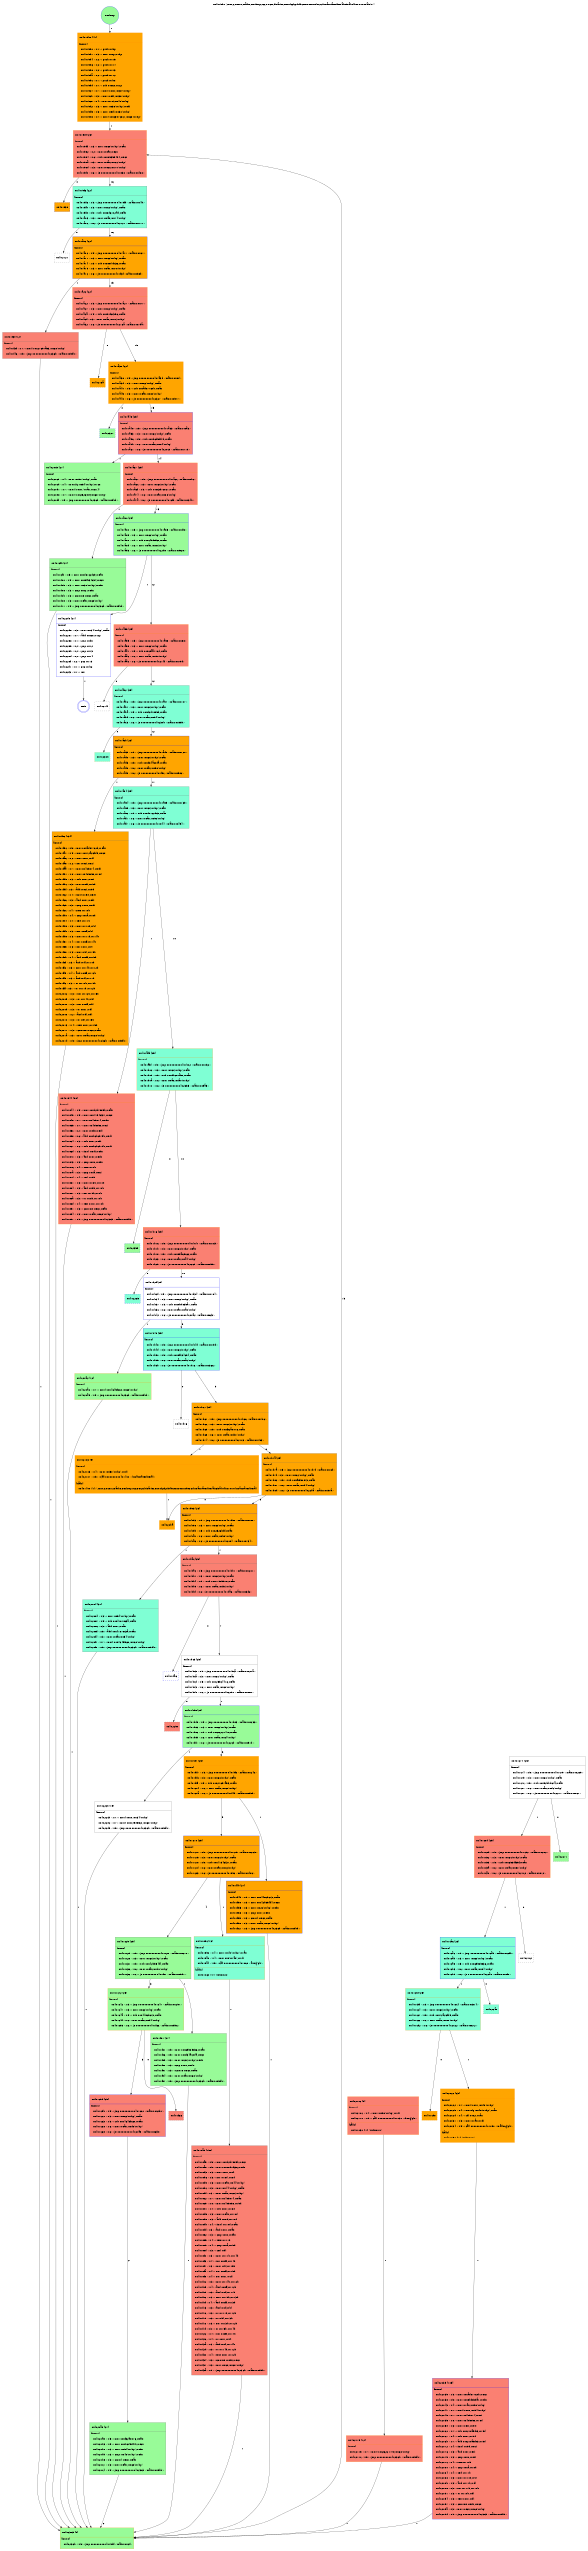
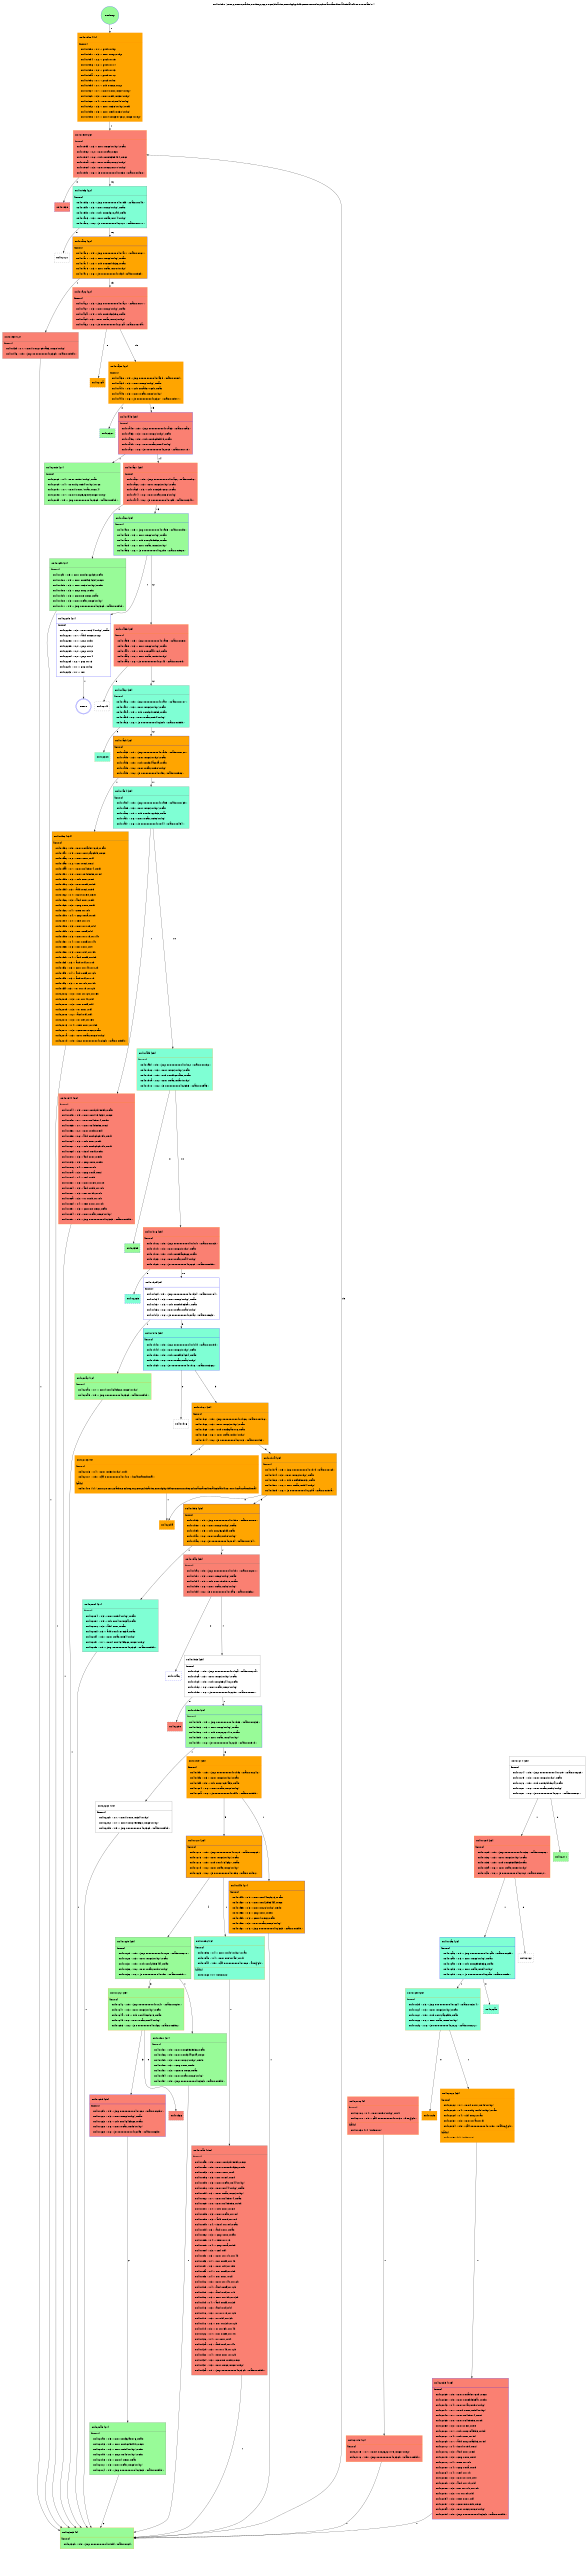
node "0x401e38": fillcolor orange -> salmon
node "Exit": label "Exit" -> "Users"
